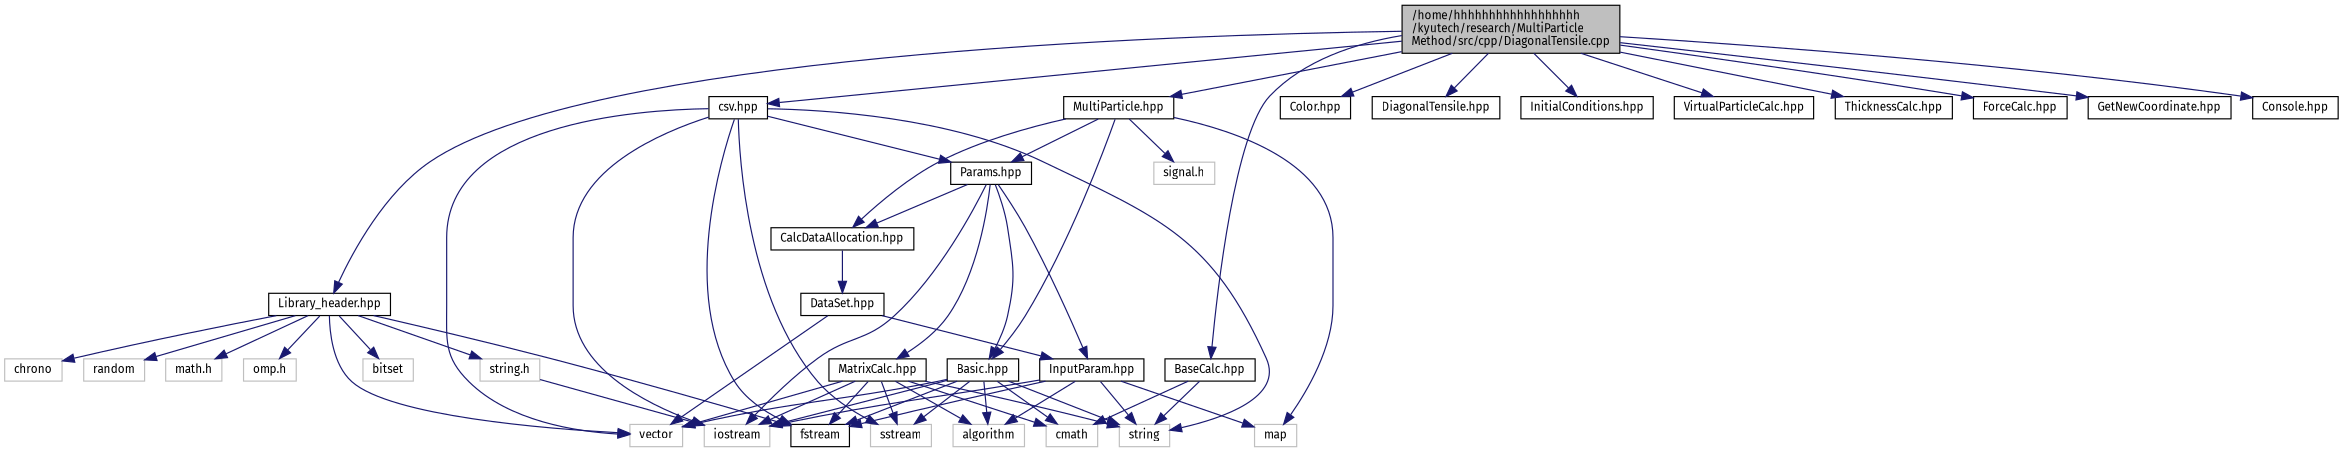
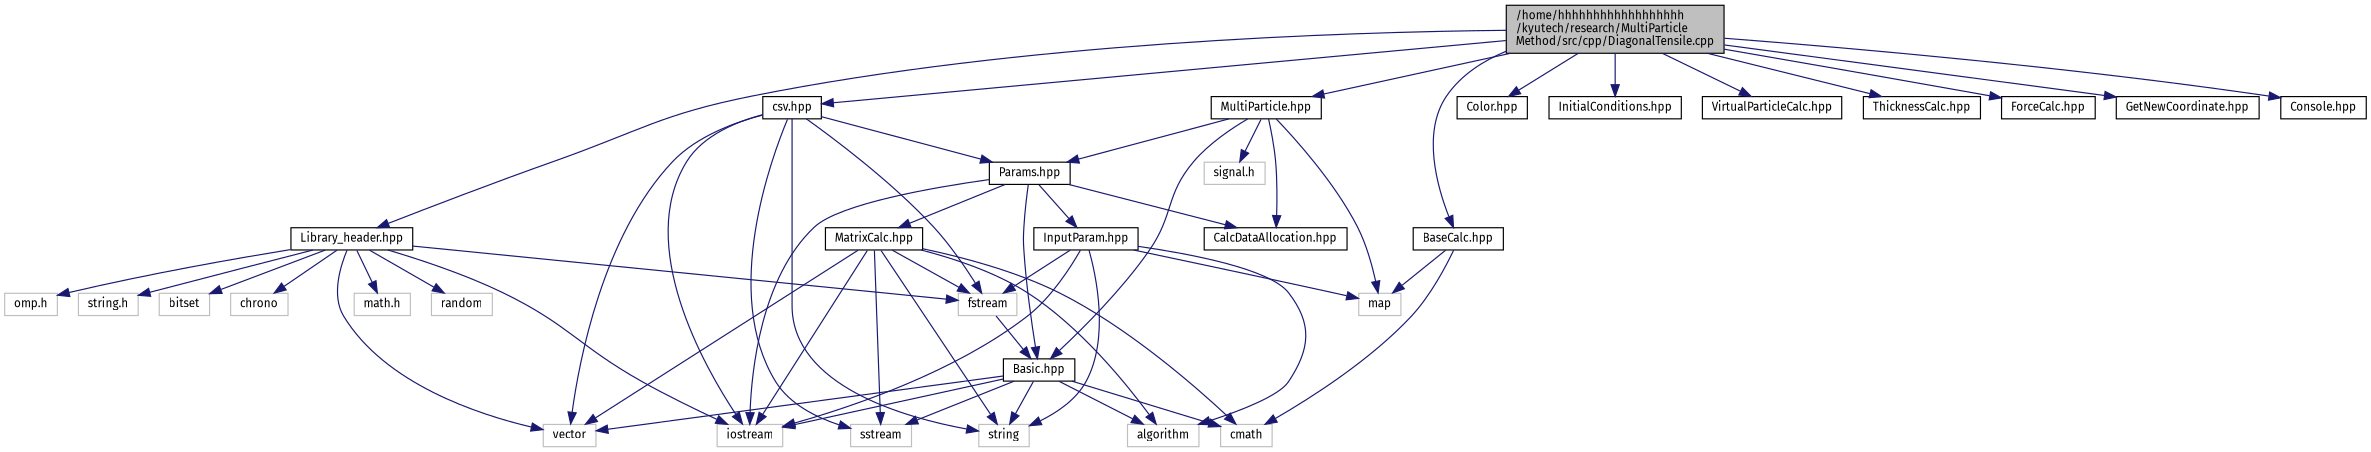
node "DiagonalTensile.hpp": removed
node "DataSet.hpp": removed
edge "BaseCalc.hpp" -> "string": now "BaseCalc.hpp" -> "map"
edge "string.h" -> "iostream": now "Library_header.hpp" -> "iostream"
edge "Basic.hpp" -> "fstream": reversed
node "fstream": color black -> grey75
